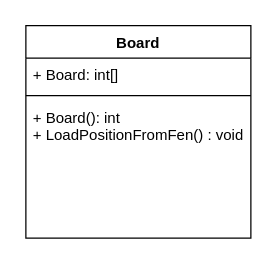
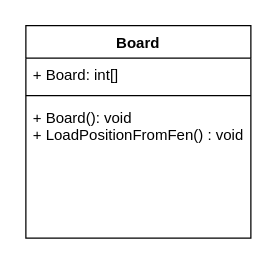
node "+ Board(): int + LoadPositionFromFen() : void": label "+ Board(): int + LoadPositionFromFen() : void" -> "+ Board(): void + LoadPositionFromFen() : void"
